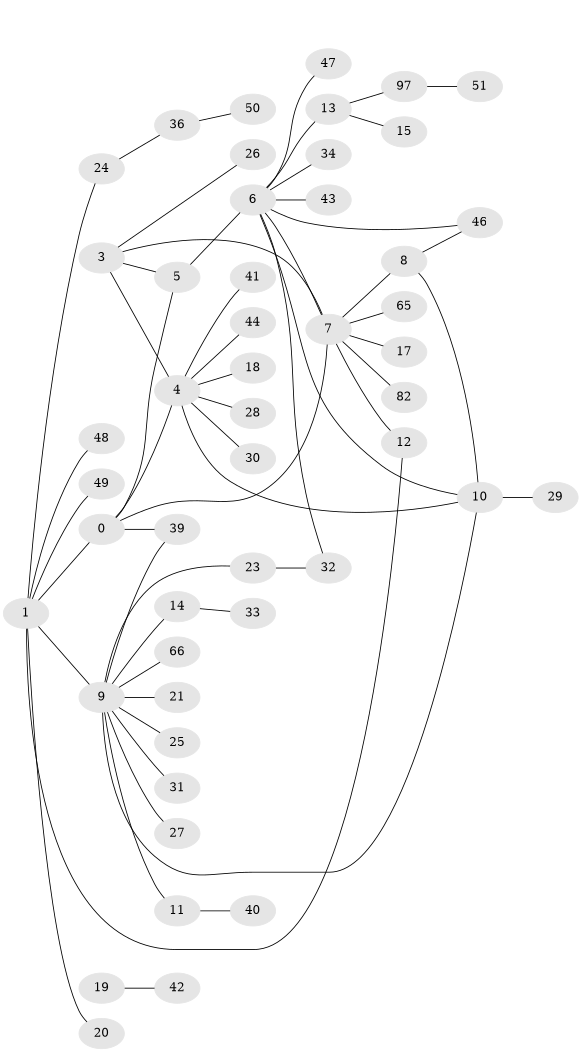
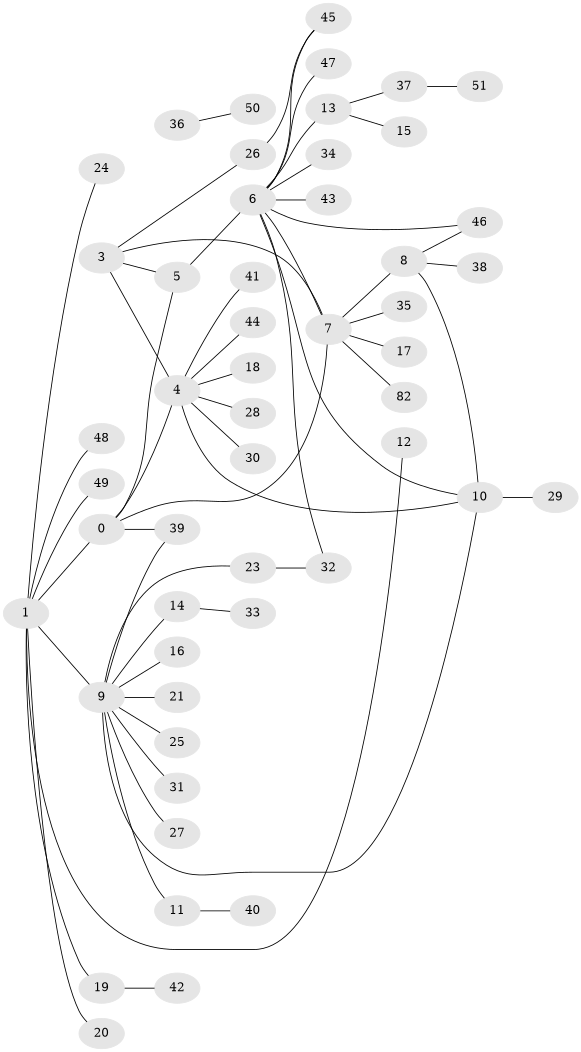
node "45": added
node "97": label "97" -> "37"
edge "36" -- "24": removed
node "38": added
node "65": label "65" -> "35"
edge "7" -- "12": removed
node "66": label "66" -> "16"
edge "1" -- "19": added
